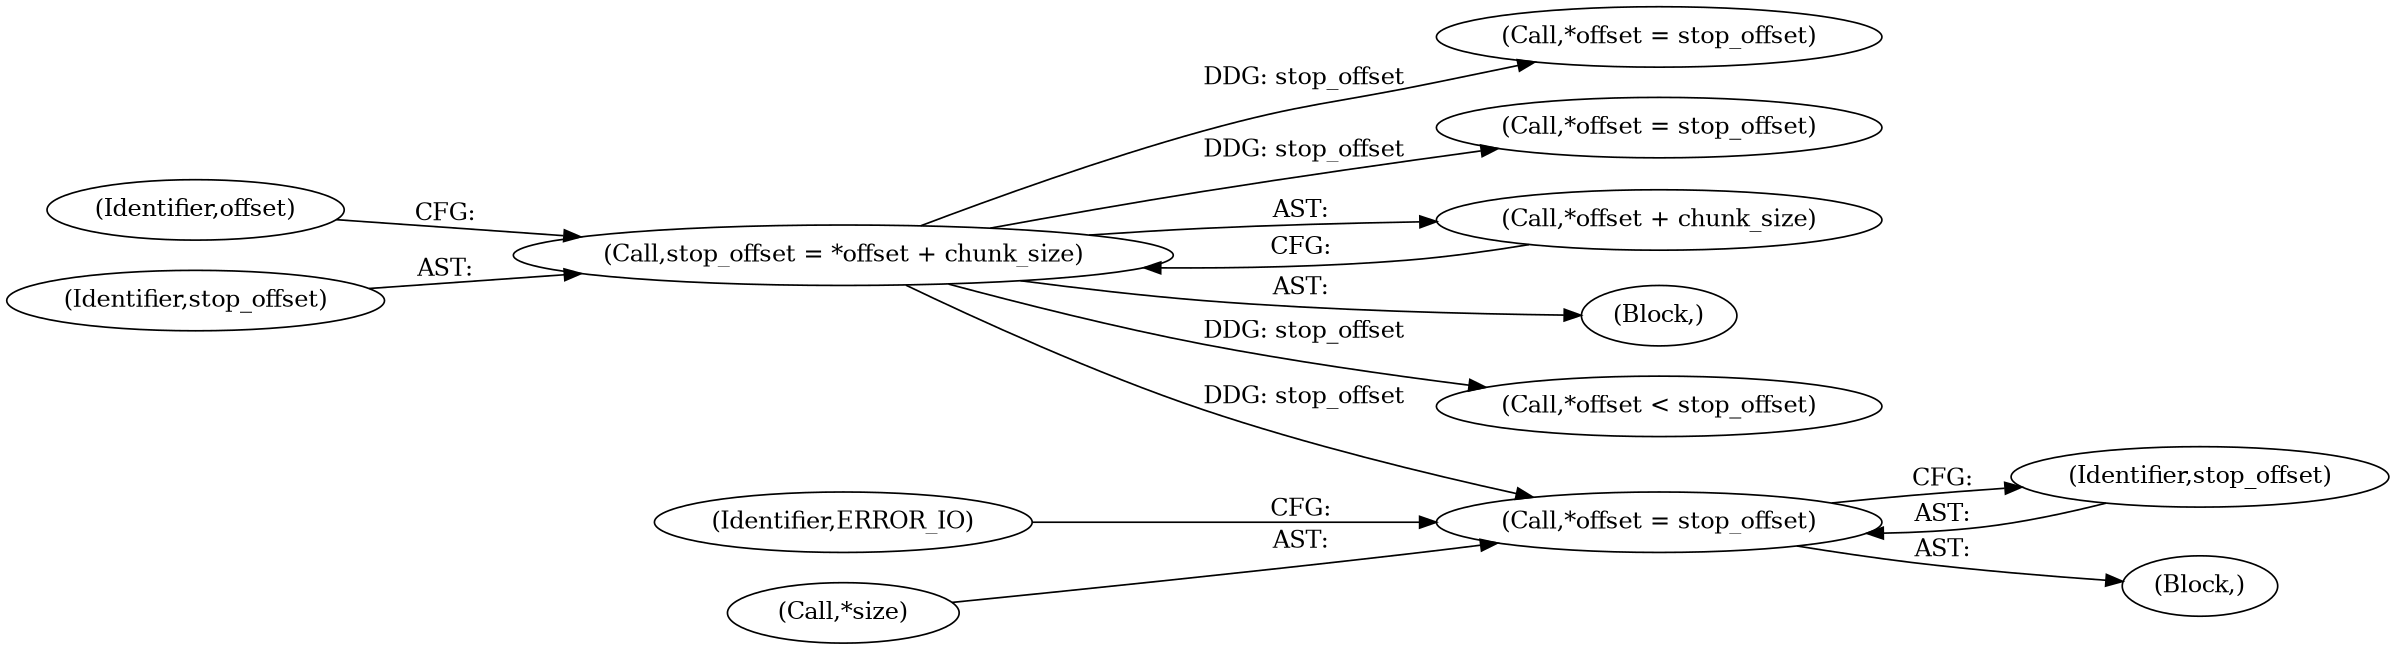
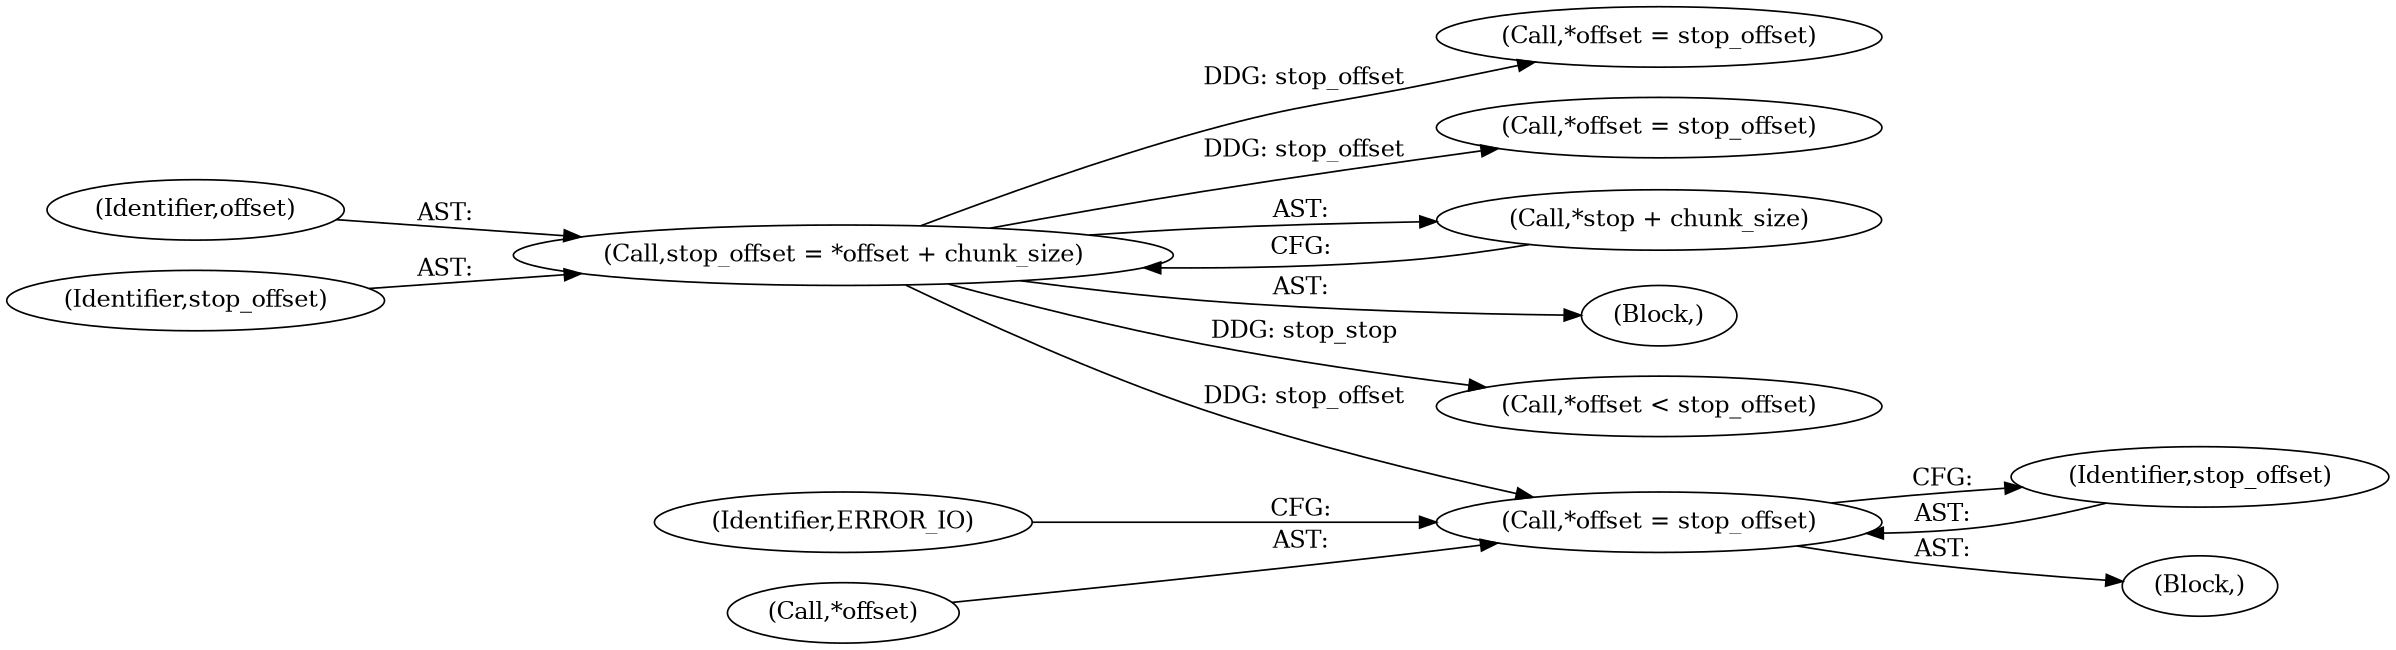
edge "(Identifier,offset)" -> "(Call,stop_offset = *offset + chunk_size)": label "CFG: " -> "AST: "
node "(Call,*offset + chunk_size)": label "(Call,*offset + chunk_size)" -> "(Call,*stop + chunk_size)"
edge "(Call,stop_offset = *offset + chunk_size)" -> "(Call,*offset < stop_offset)": label "DDG: stop_offset" -> "DDG: stop_stop"
node "(Call,*size)": label "(Call,*size)" -> "(Call,*offset)"
